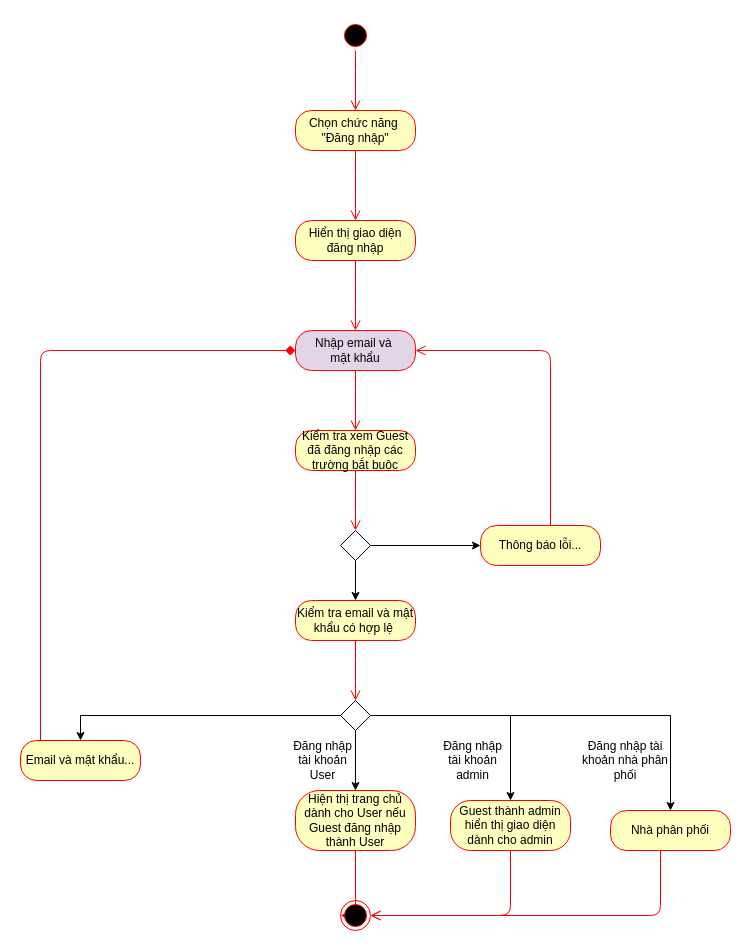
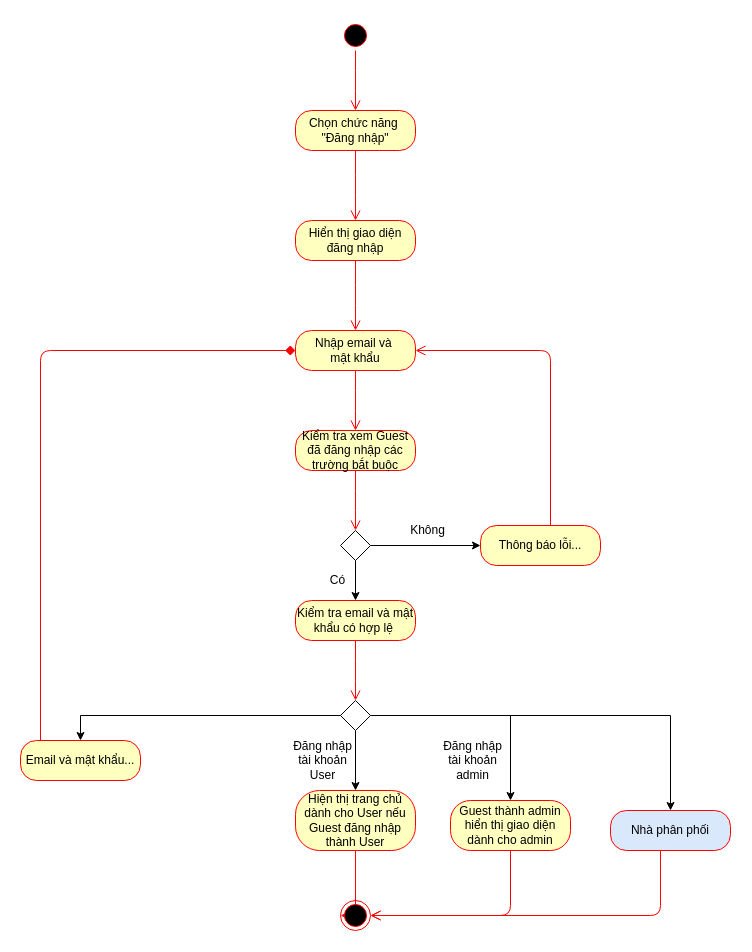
node "Nhập email và mật khẩu": fillcolor #e1d5e7 -> #ffffc0
node "Không": added
node "Có": added
node "Đăng nhập tài khoản nhà phân phối": removed
node "Nhà phân phối": fillcolor #ffffc0 -> #dae8fc
